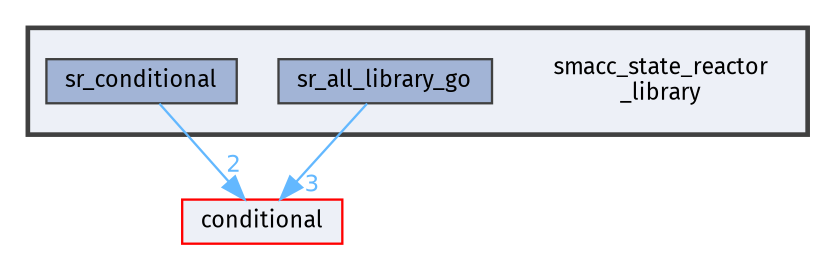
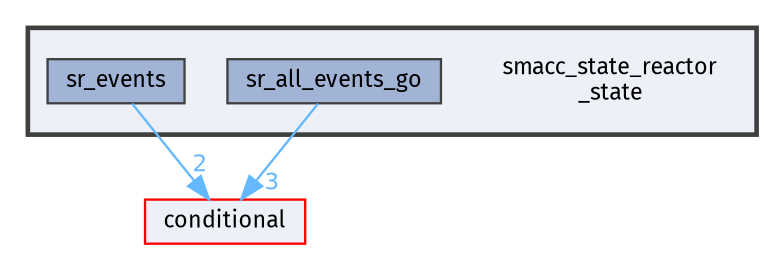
node "sr_conditional": label "sr_conditional" -> "sr_events"
node "sr_all_library_go": label "sr_all_library_go" -> "sr_all_events_go"
node "smacc_state_reactor _library": label "smacc_state_reactor _library" -> "smacc_state_reactor _state"
